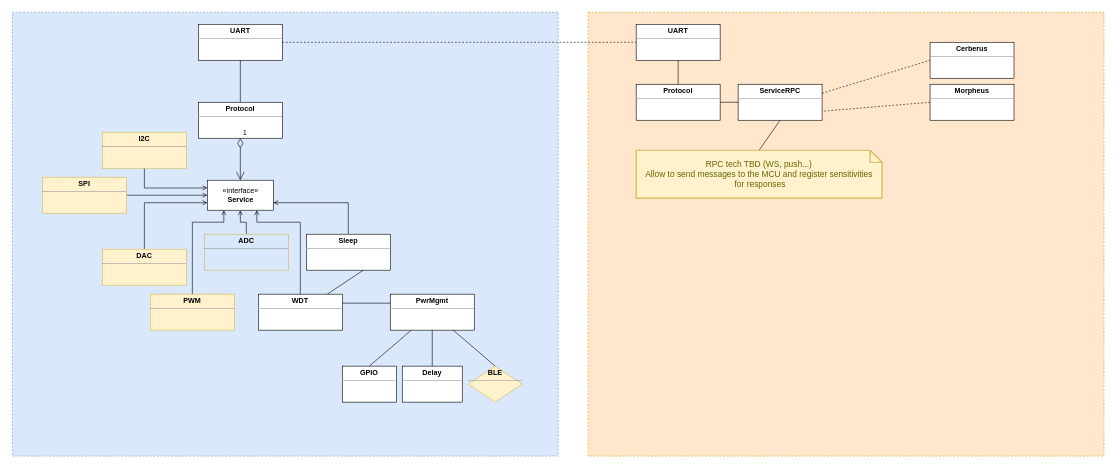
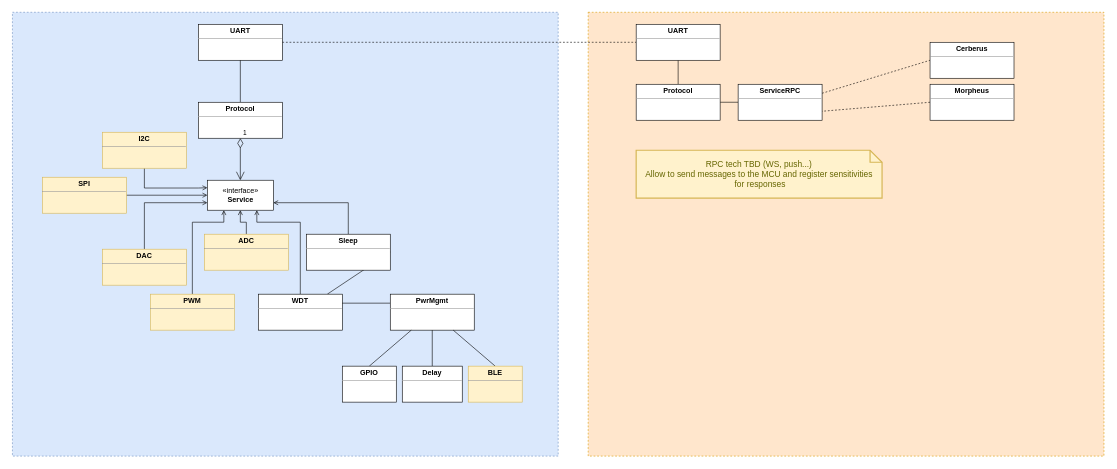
edge "ServiceRPC" -- "RPC tech TBD (WS, push...) Allow to send messages to the MCU and register sensitivities for responses": removed
node "ADC": fillcolor #dae8fc -> #fff2cc
node "BLE": shape diamond -> rectangle
